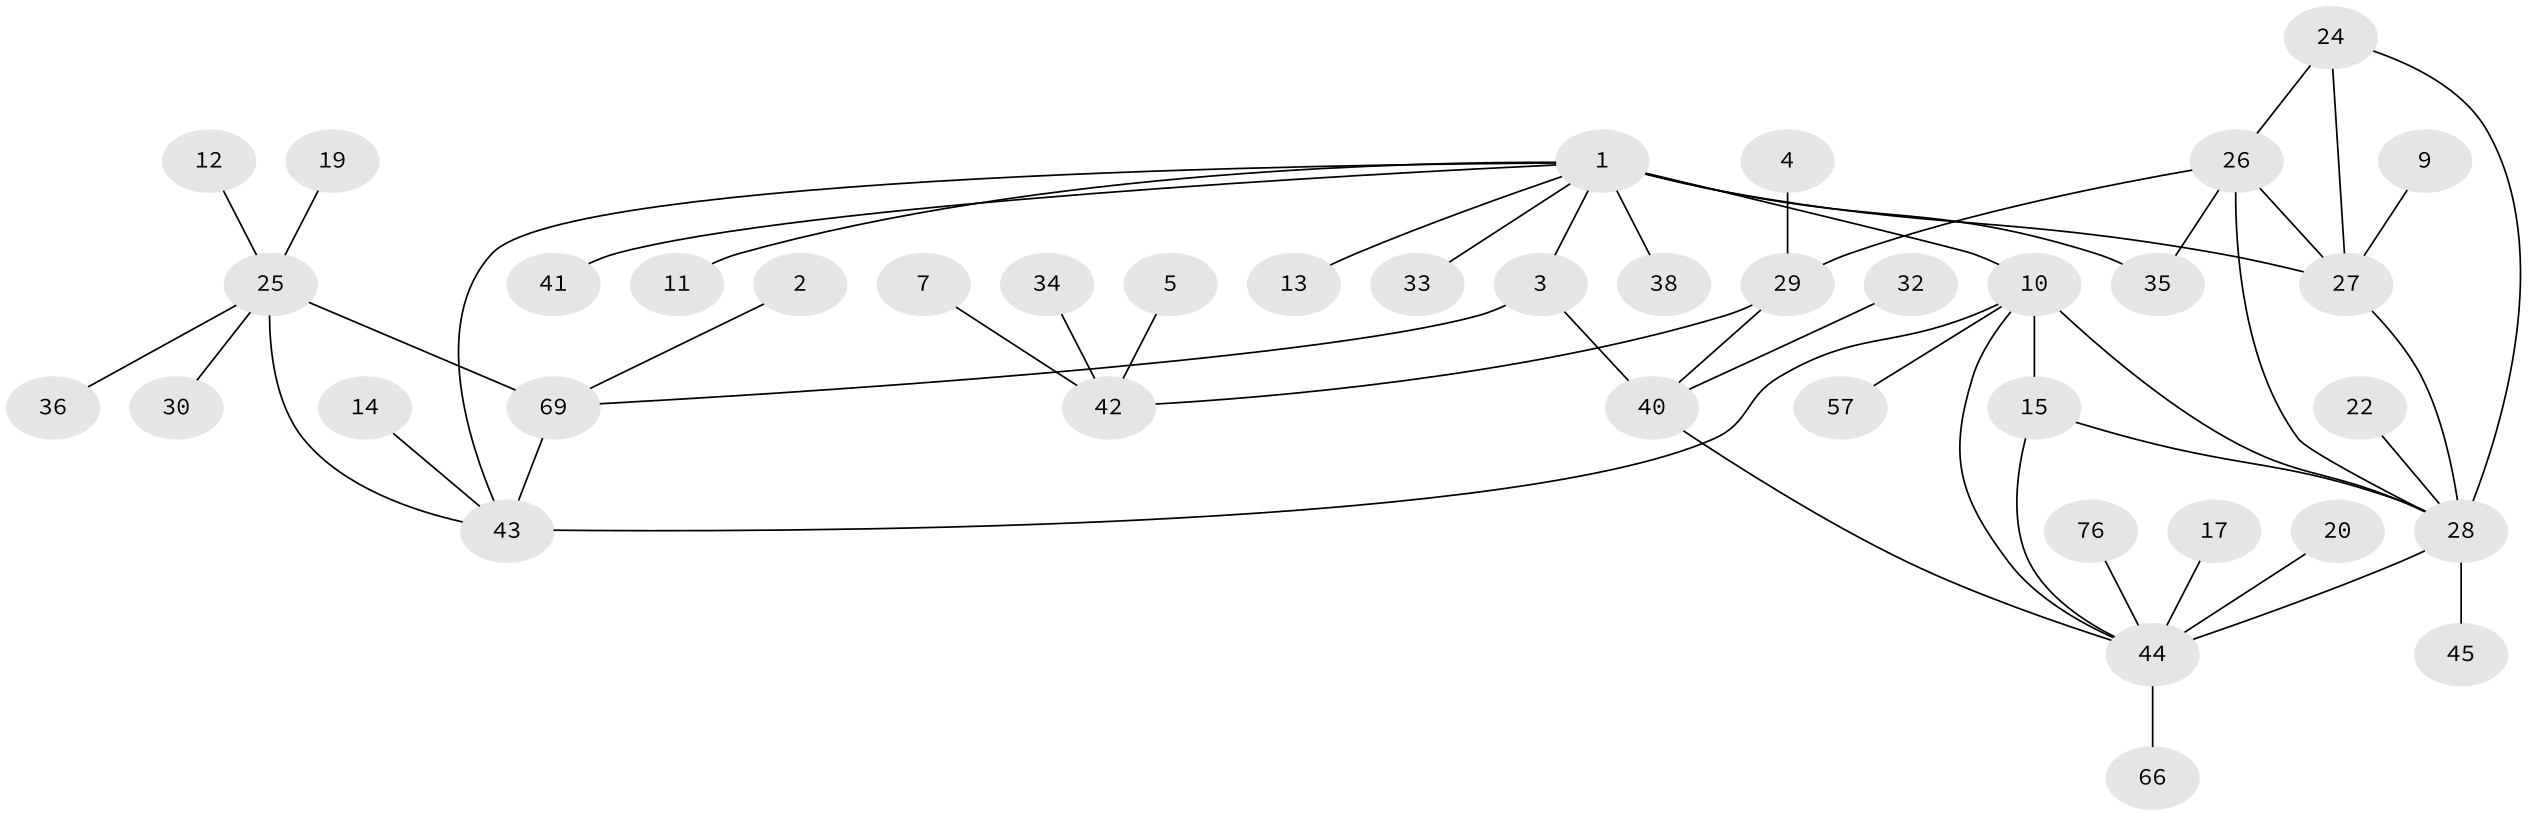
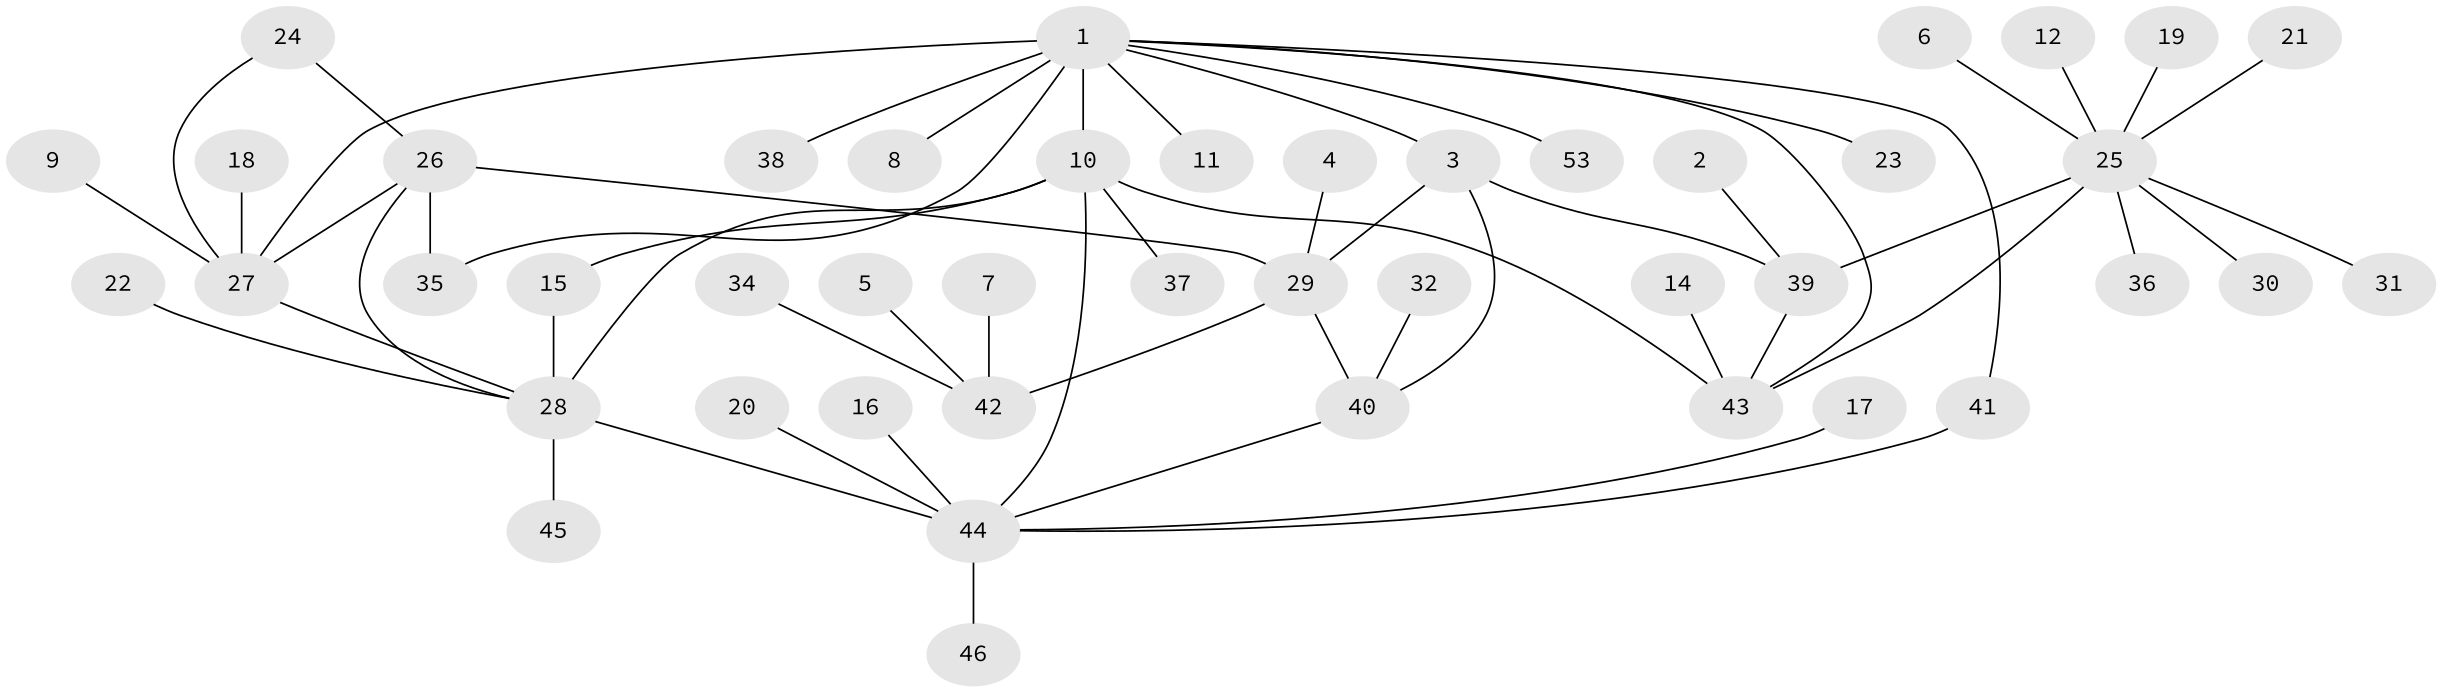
node "6": added
node "21": added
node "18": added
node "8": added
edge "3" -- "29": added
edge "24" -- "28": removed
node "13": label "13" -> "53"
node "33": label "33" -> "23"
node "31": added
node "69": label "69" -> "39"
node "57": label "57" -> "37"
node "76": label "76" -> "16"
edge "15" -- "44": now "41" -- "44"
node "66": label "66" -> "46"
